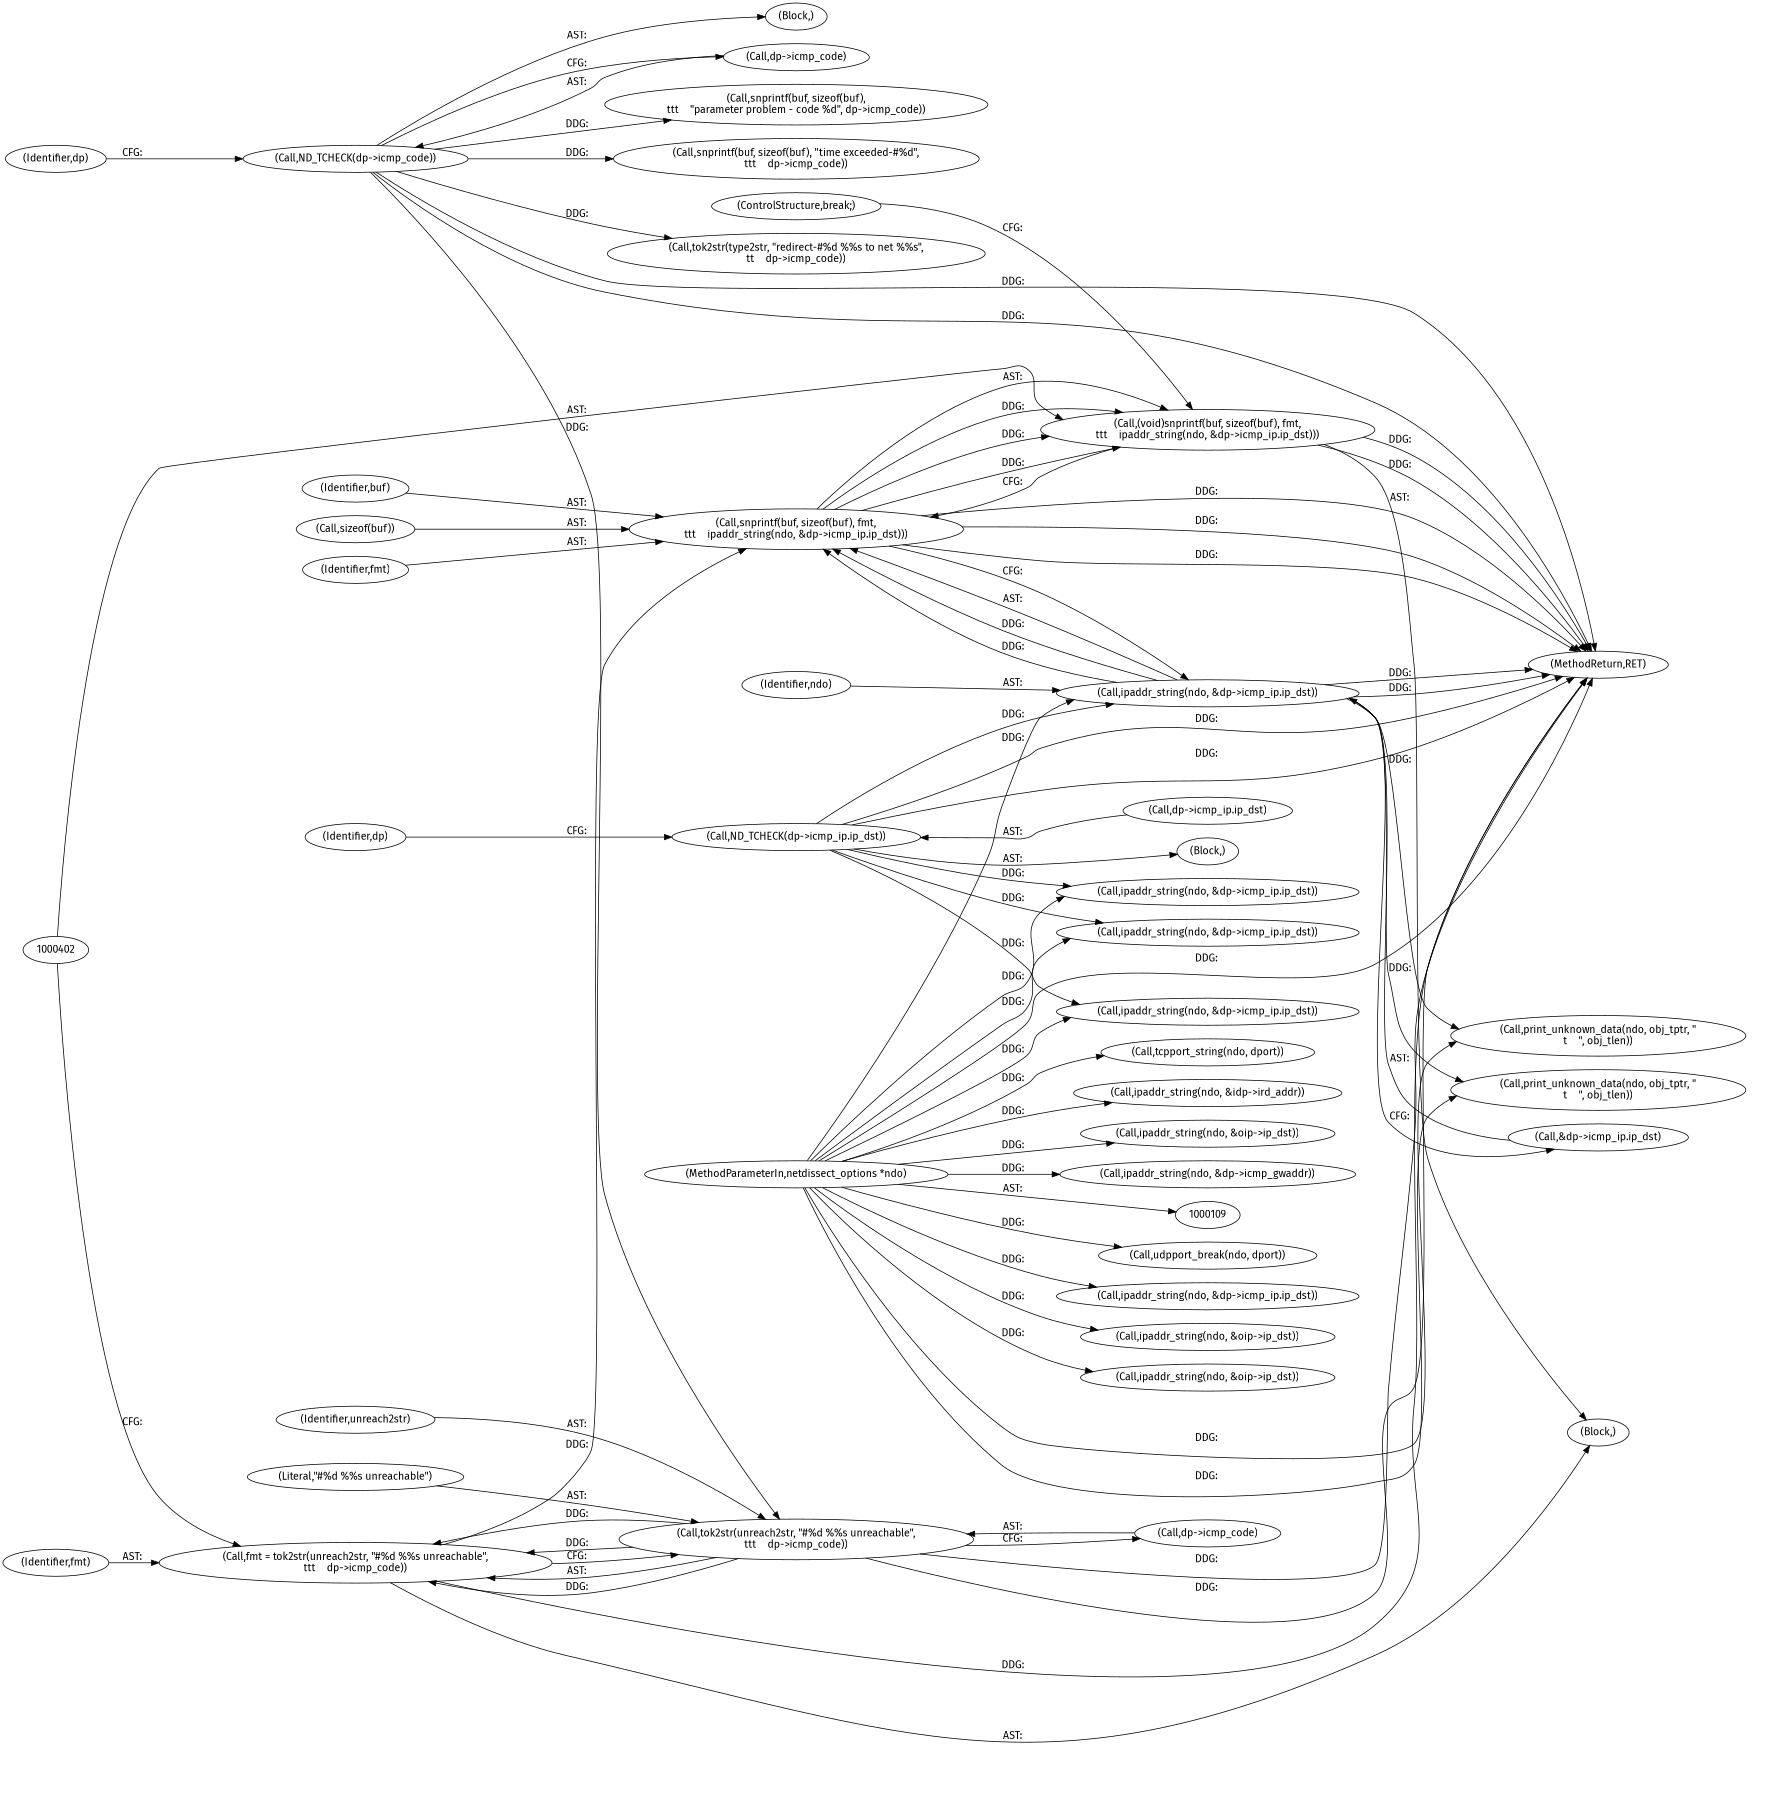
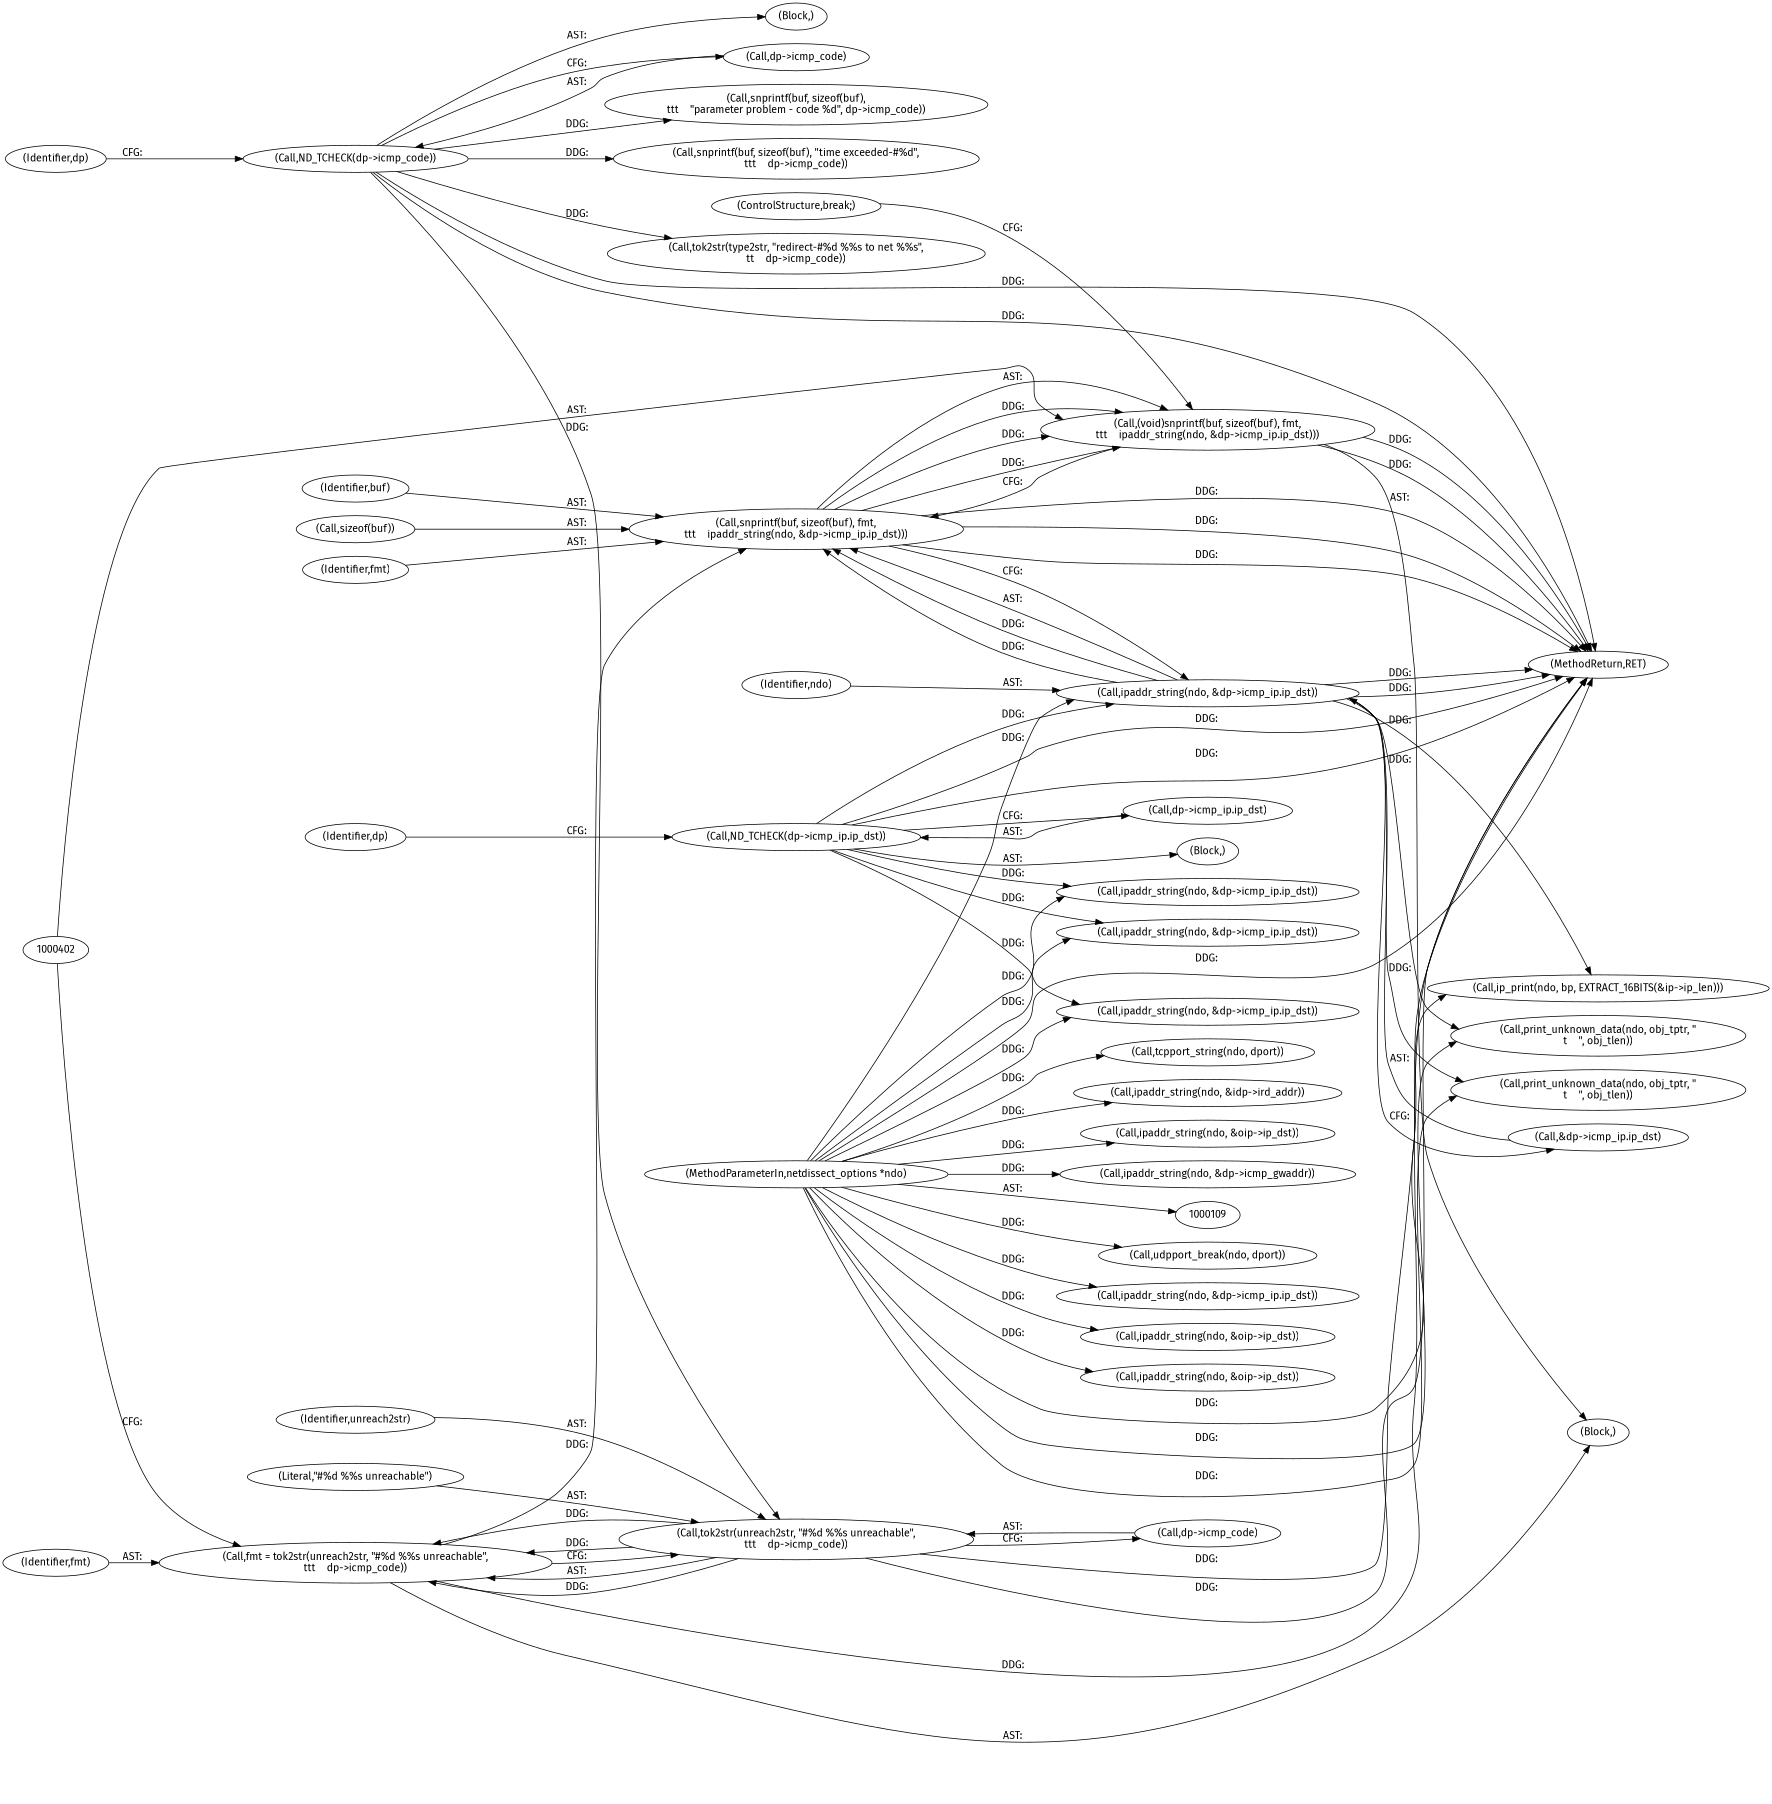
edge "(Call,ND_TCHECK(dp->icmp_ip.ip_dst))" -> "(Call,dp->icmp_ip.ip_dst)": added, label "CFG:"
node "(Call,ip_print(ndo, bp, EXTRACT_16BITS(&ip->ip_len)))": added
